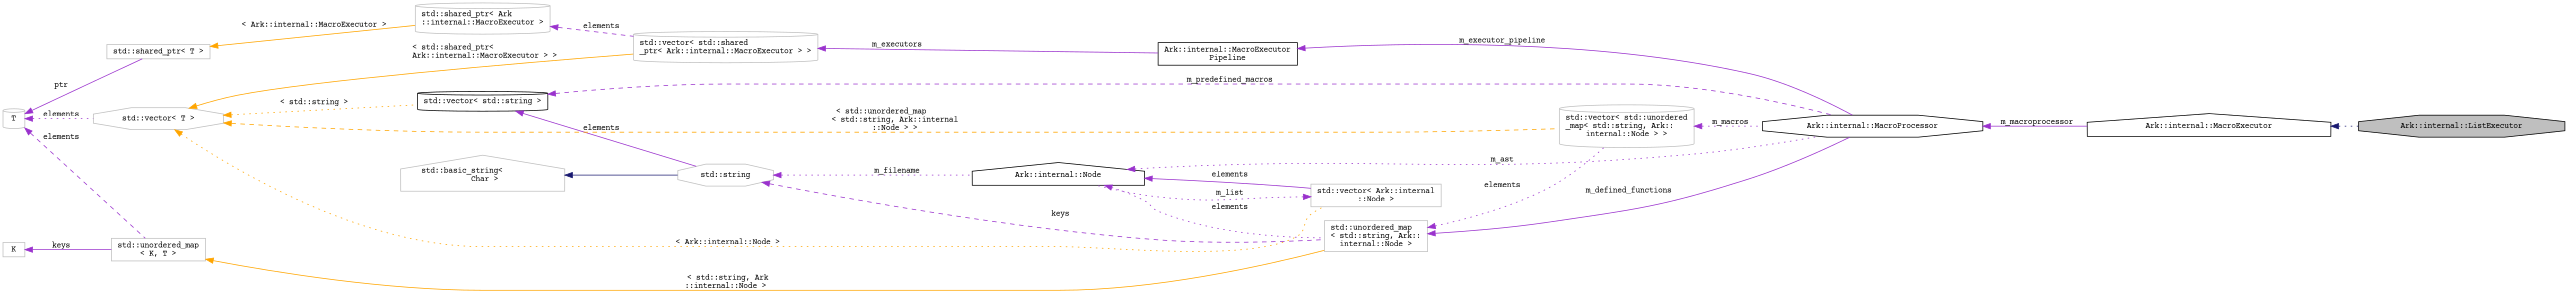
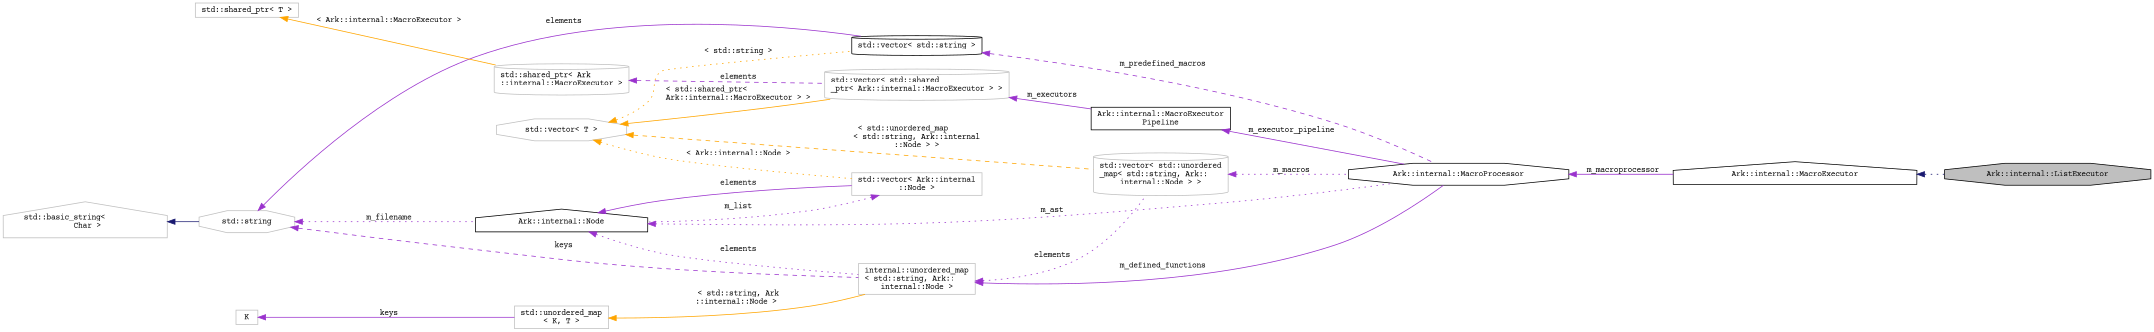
node "T": removed
edge "std::string" -> "std::vector< std::string >": reversed
node "std::unordered_map < std::string, Ark:: internal::Node >": label "std::unordered_map < std::string, Ark:: internal::Node >" -> "internal::unordered_map < std::string, Ark:: internal::Node >"
